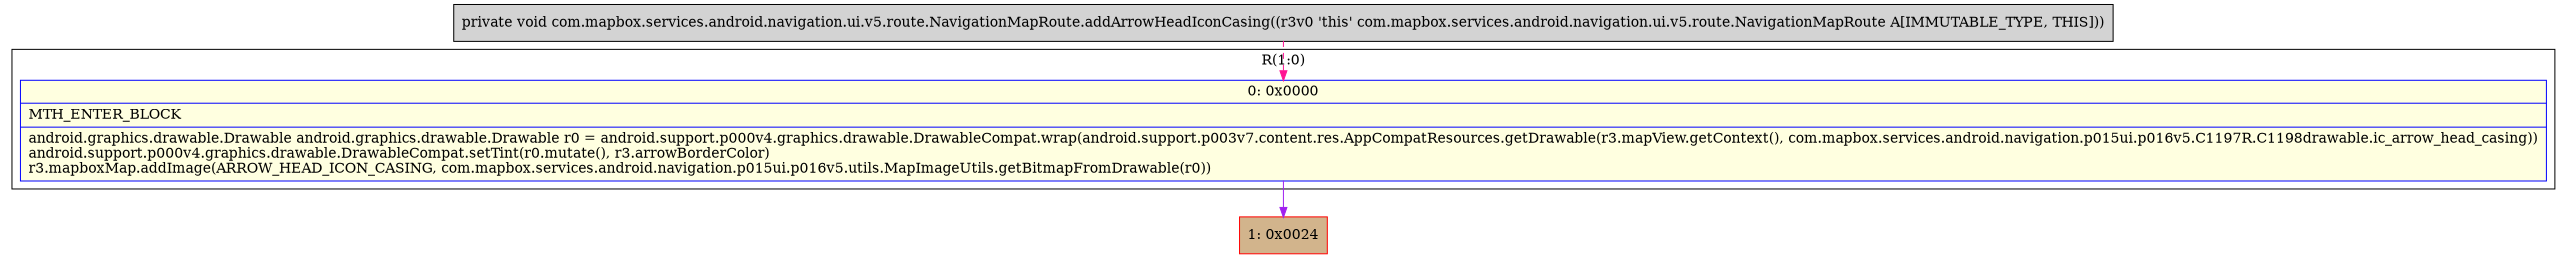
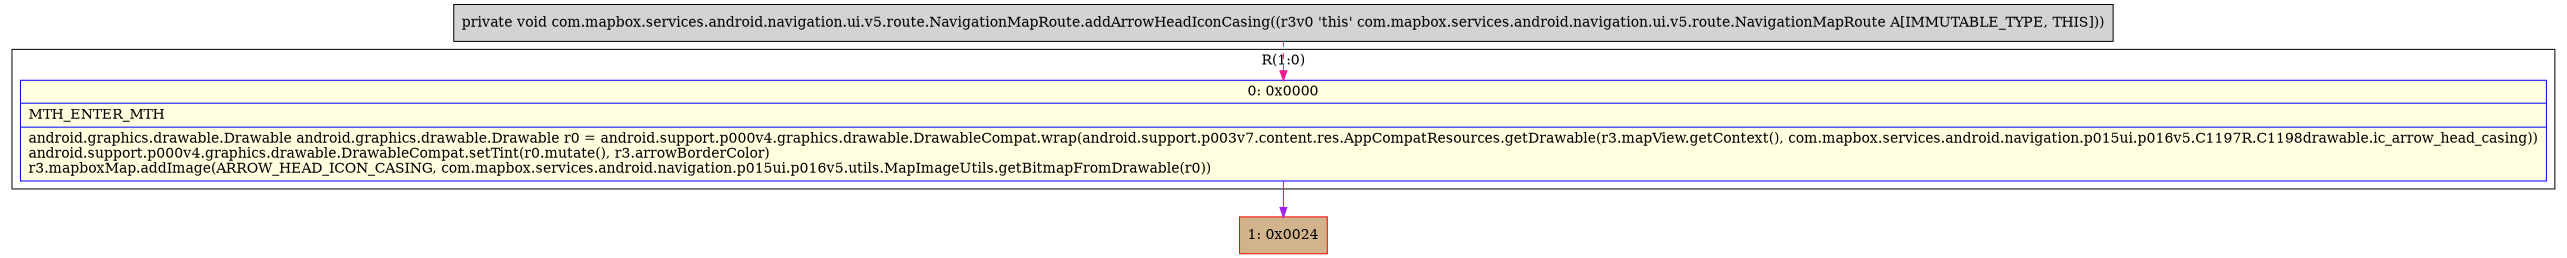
node "0: 0x0000": text "MTH_ENTER_BLOCK" -> "MTH_ENTER_MTH"
